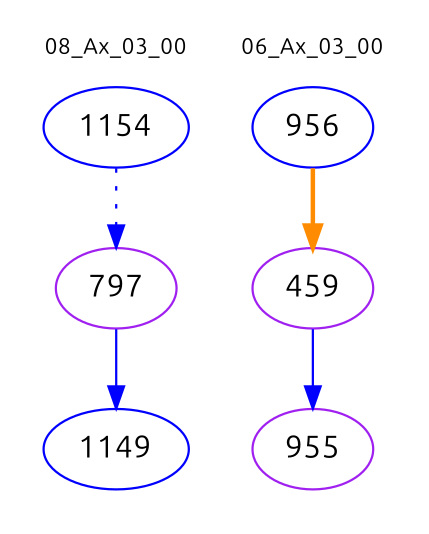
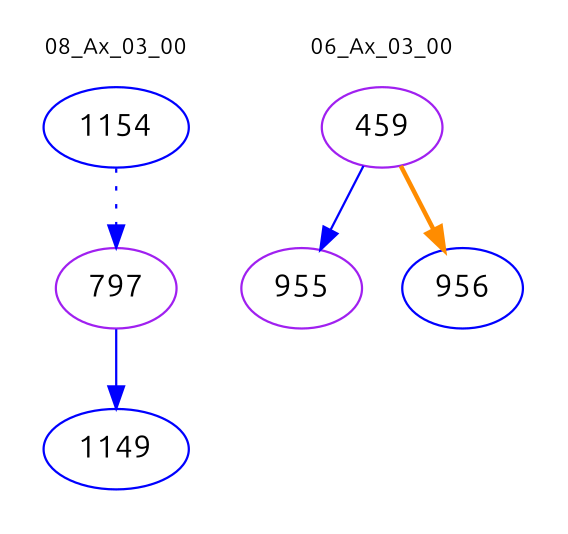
edge "956" -> "459": reversed
